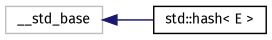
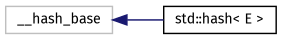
node "__std_base": label "__std_base" -> "__hash_base"
